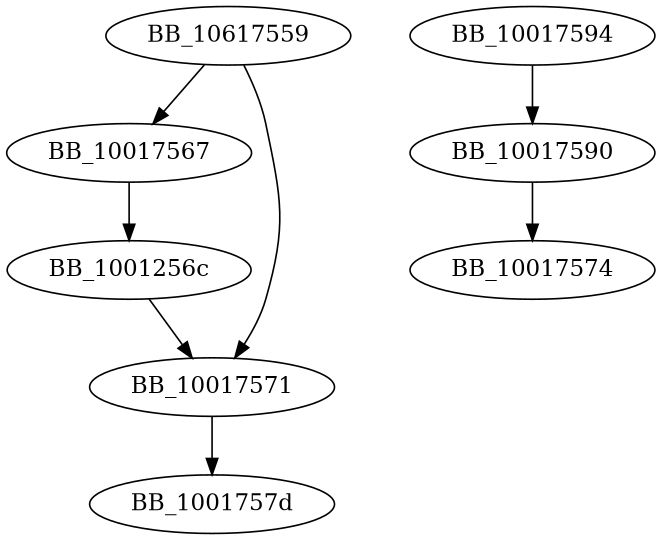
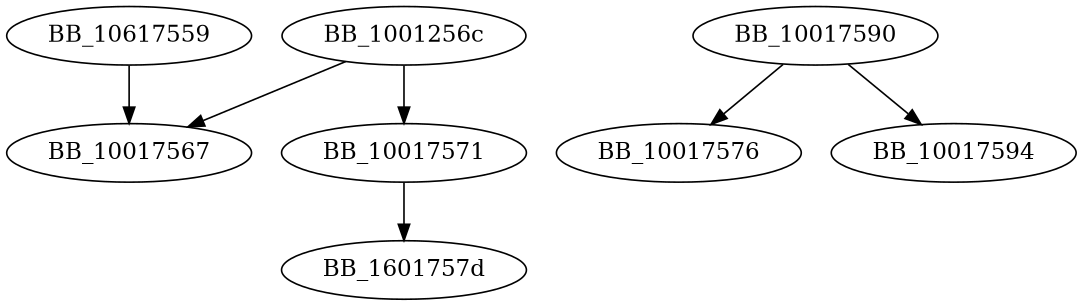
edge "BB_10017594" -> "BB_10017590": reversed
edge "BB_10017567" -> "BB_1001256c": reversed
edge "BB_10617559" -> "BB_10017571": removed
node "BB_10017574": label "BB_10017574" -> "BB_10017576"
node "BB_1001757d": label "BB_1001757d" -> "BB_1601757d"
